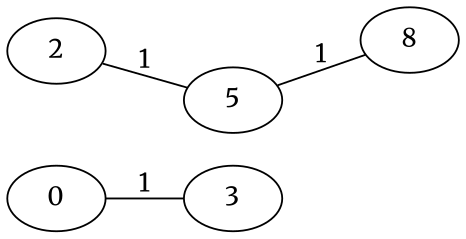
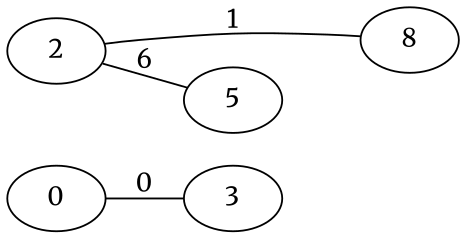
edge "2" -- "5": label "1" -> "6"
edge "8" -- "5": now "8" -- "2"
edge "0" -- "3": label "1" -> "0"
